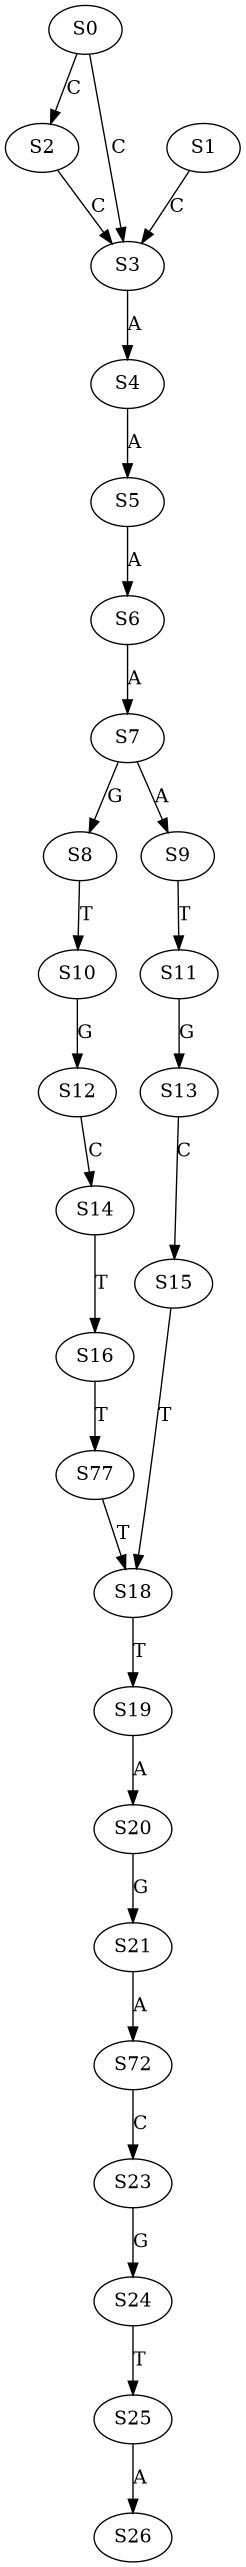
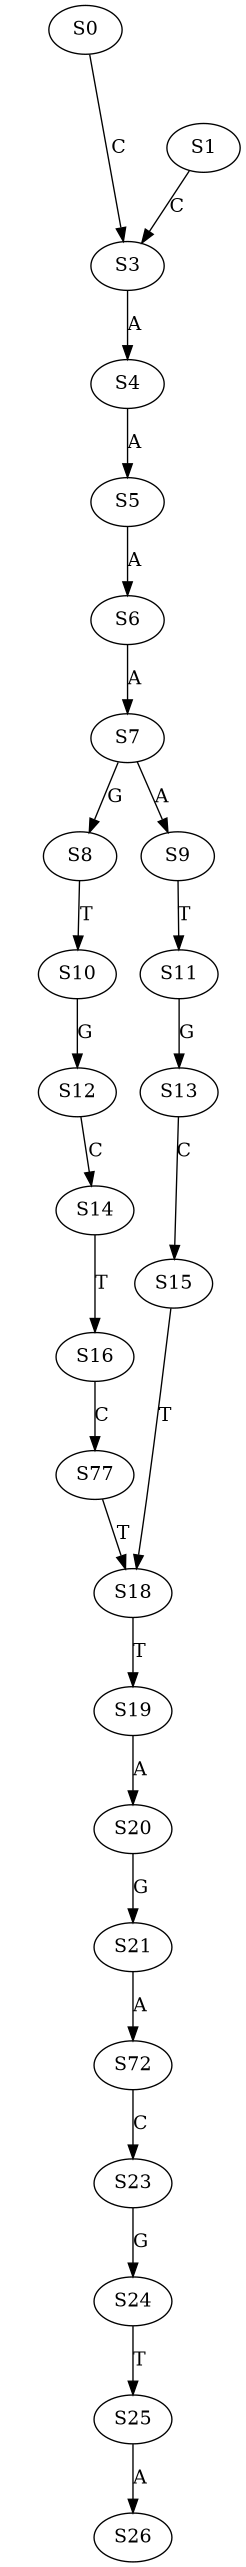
node "S2": removed
edge "S16" -> "S77": label "T" -> "C"
